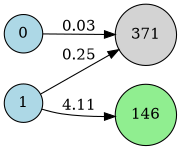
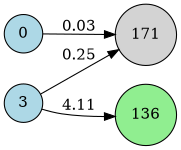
node "371": label "371" -> "171"
node "1": label "1" -> "3"
node "146": label "146" -> "136"
